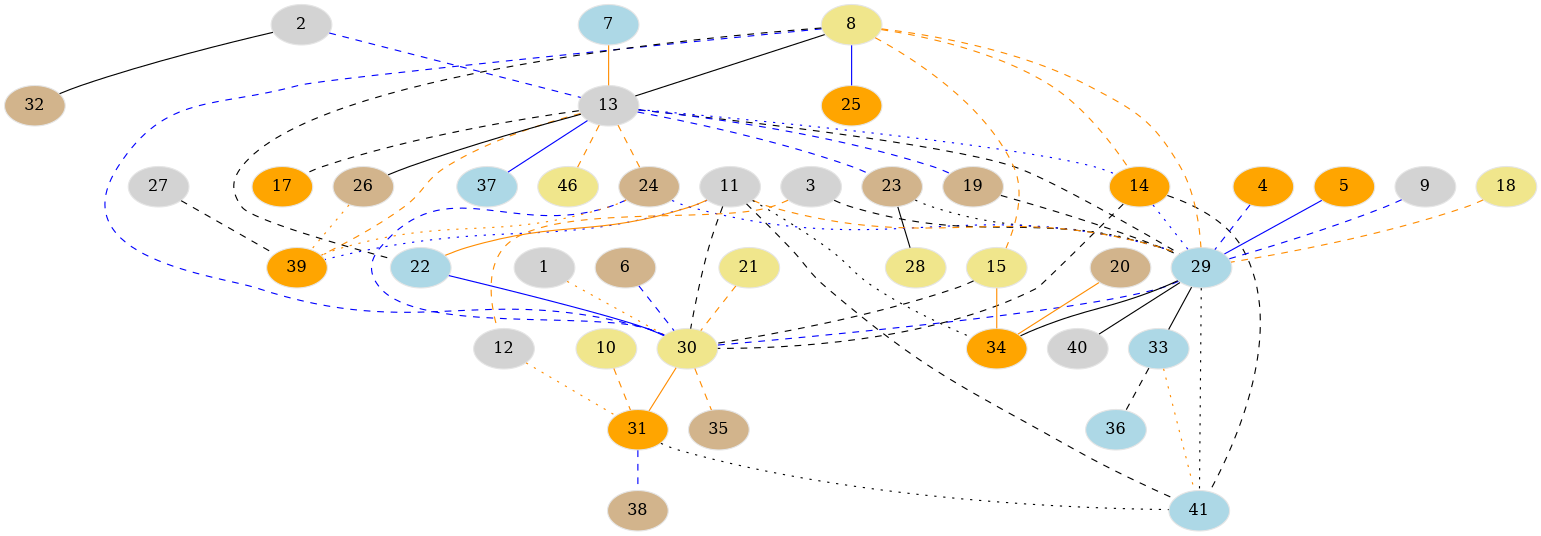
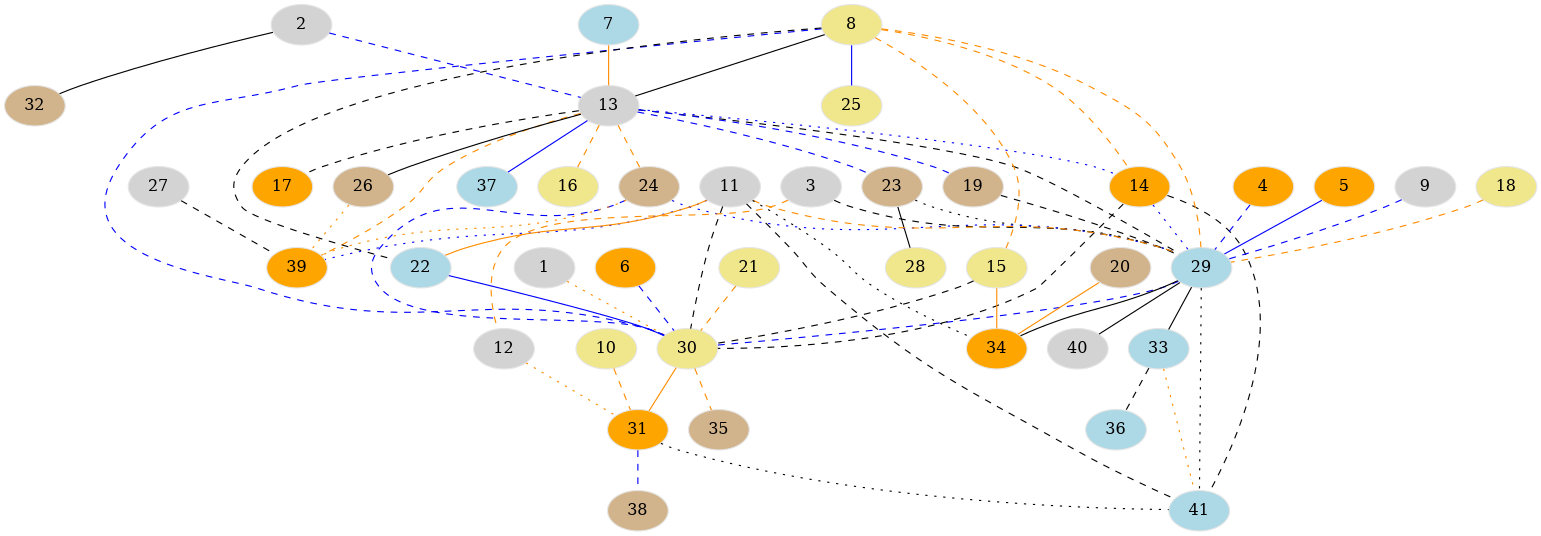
node "25": fillcolor orange -> khaki
node "46": label "46" -> "16"
node "6": fillcolor tan -> orange
